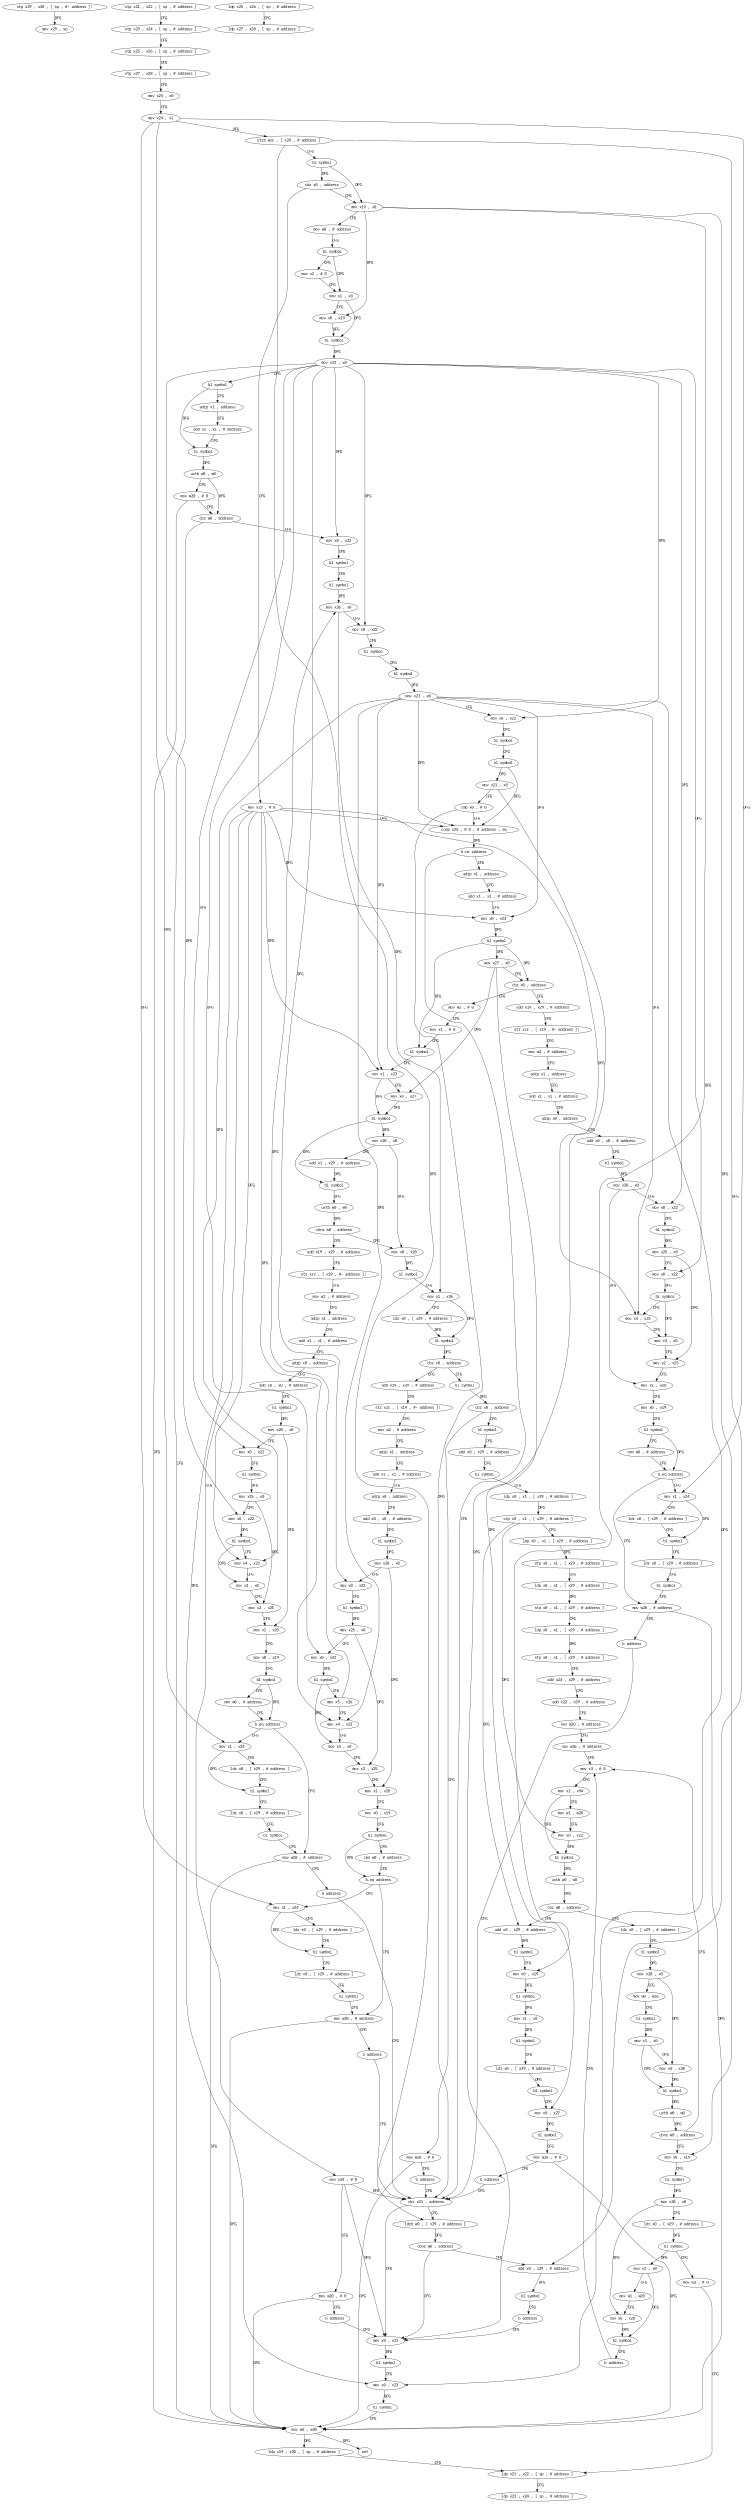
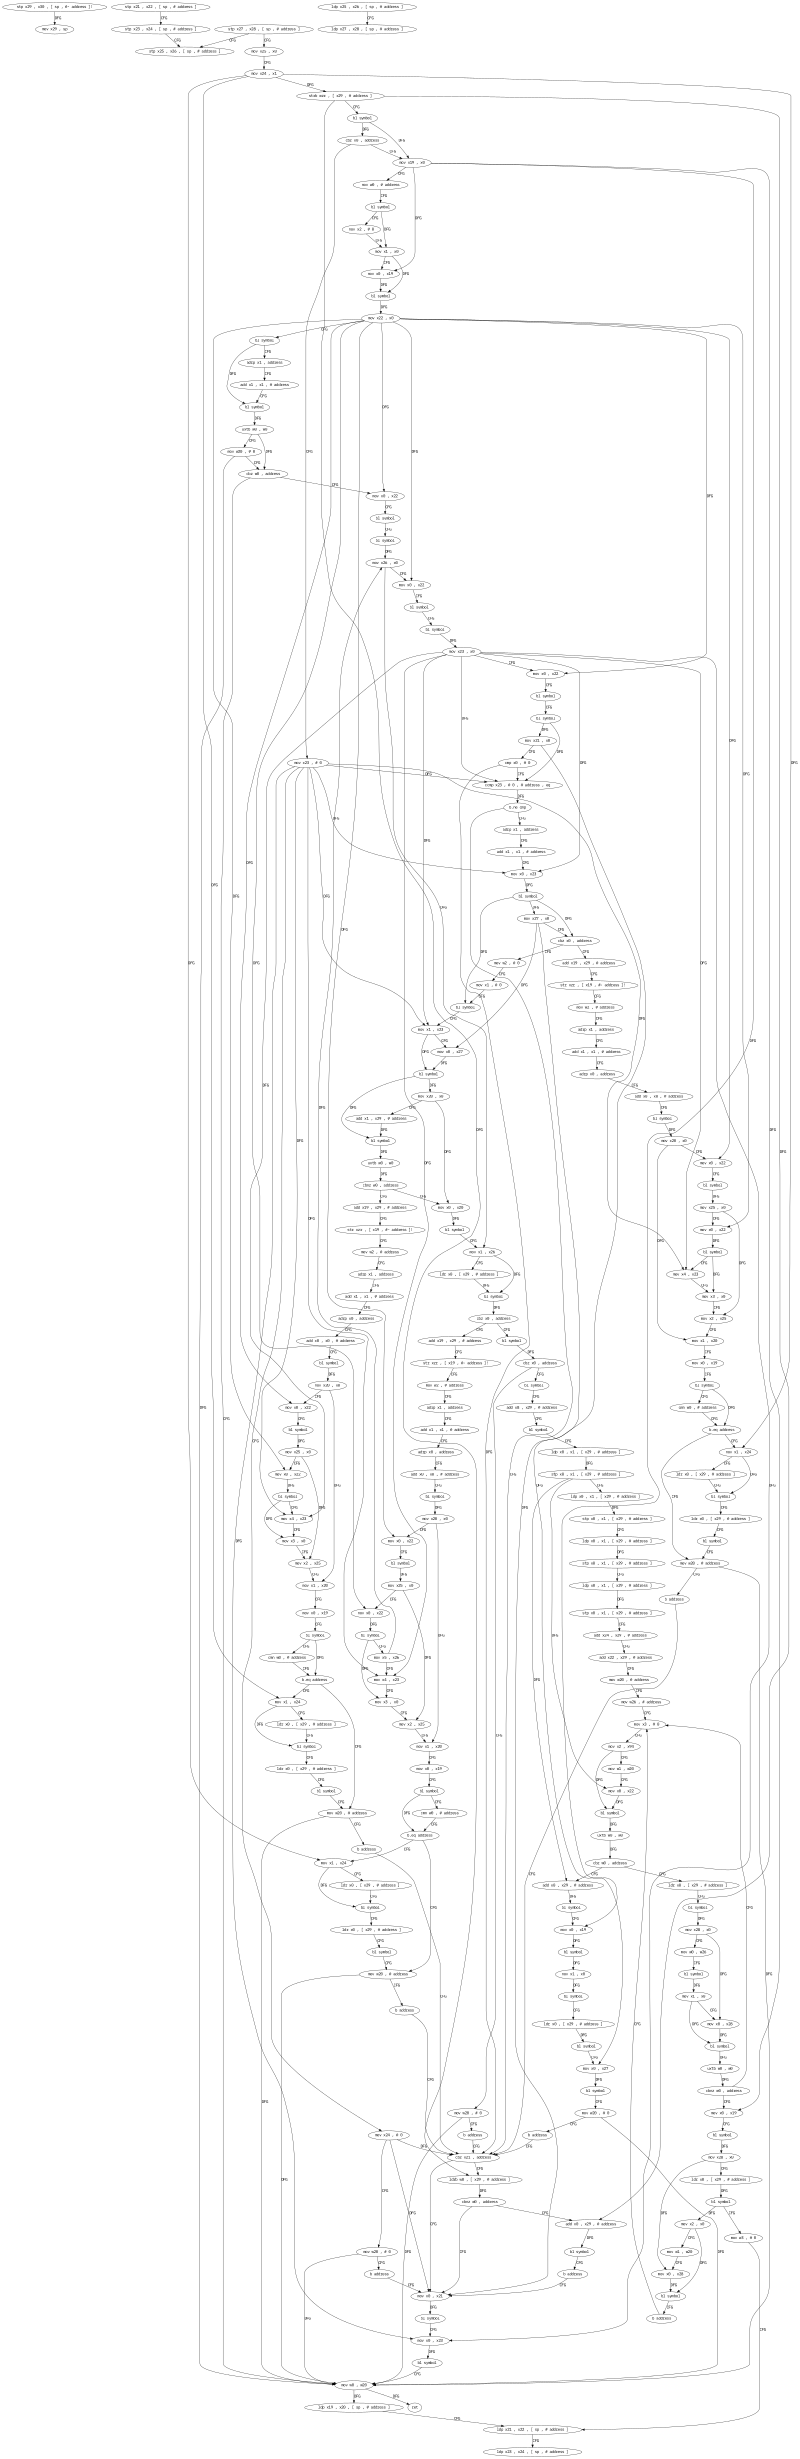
edge "stp x25 , x26 , [ sp , # address ]" -> "stp x27 , x28 , [ sp , # address ]": reversed
node "b.ne address": label "b.ne address" -> "b.ne cmp"
